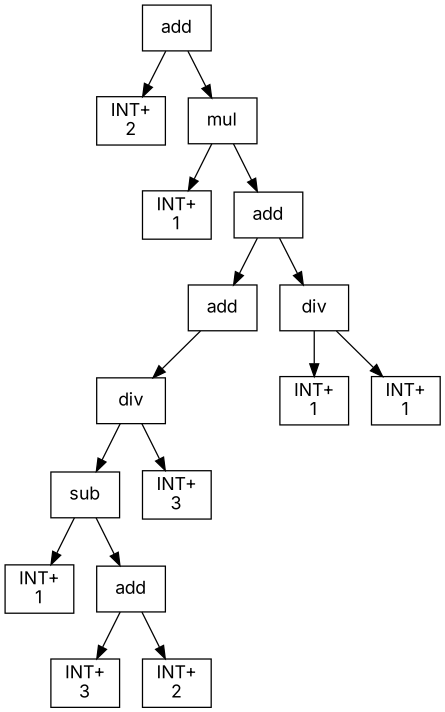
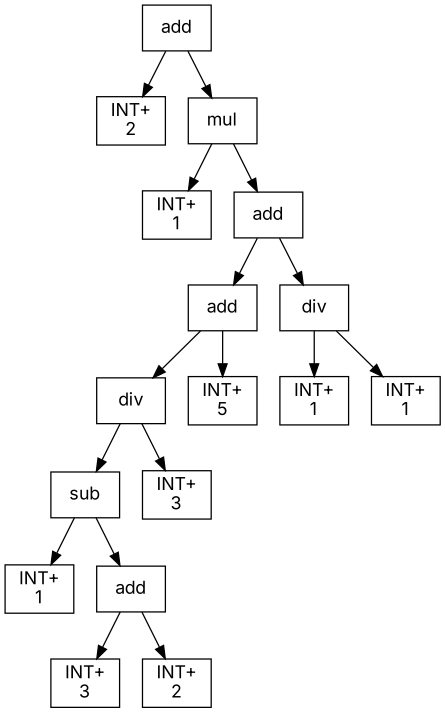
node "INT+ 5": added
